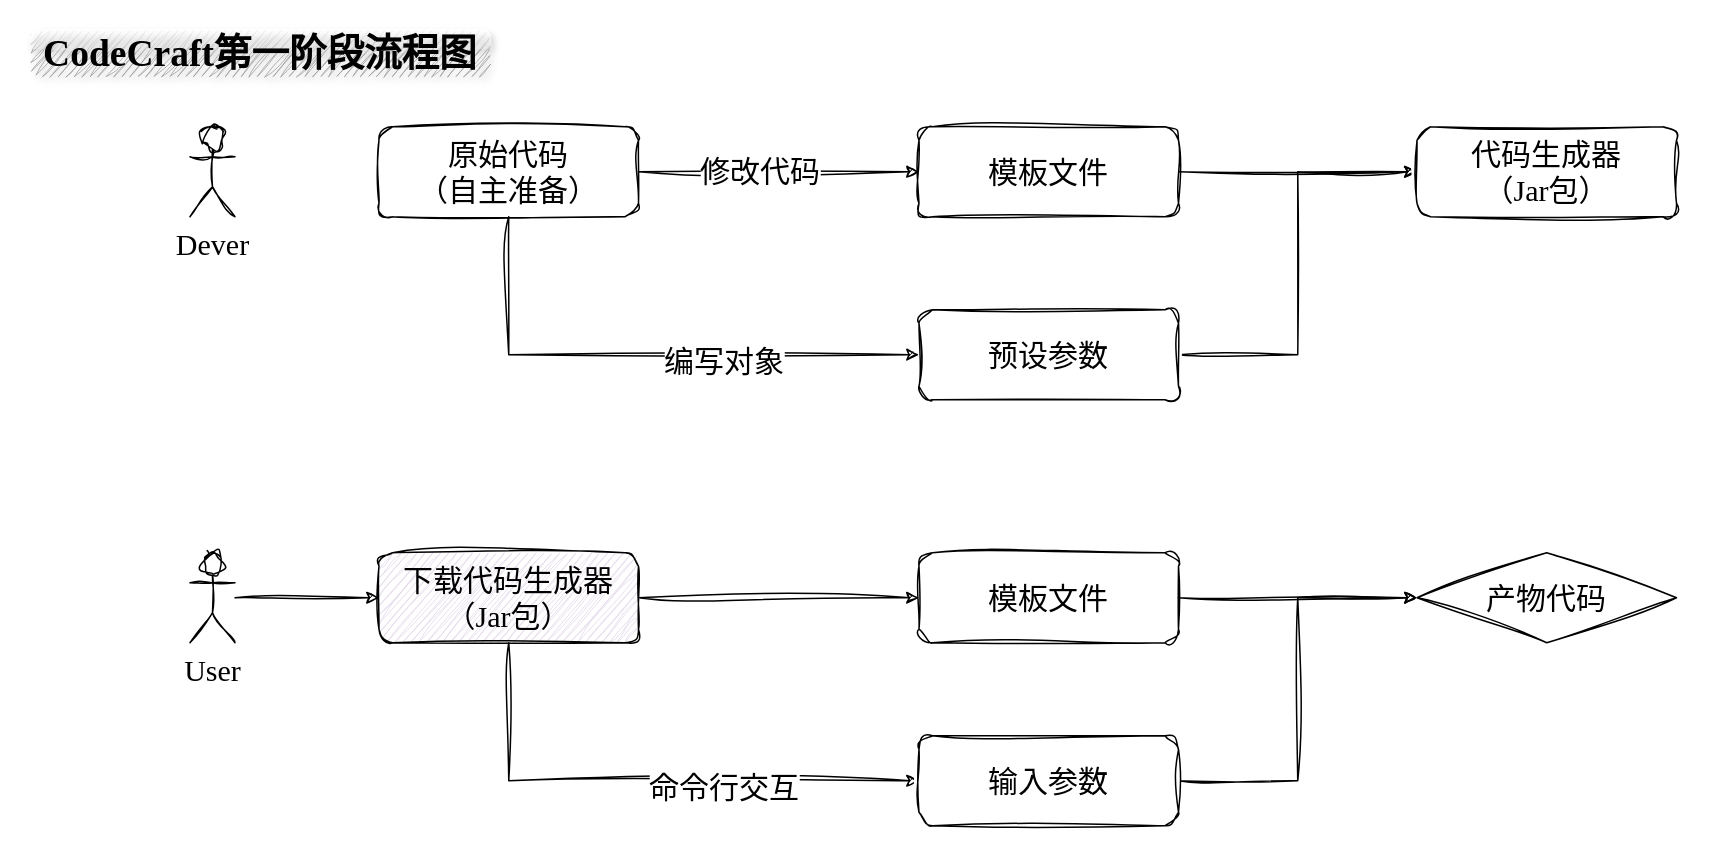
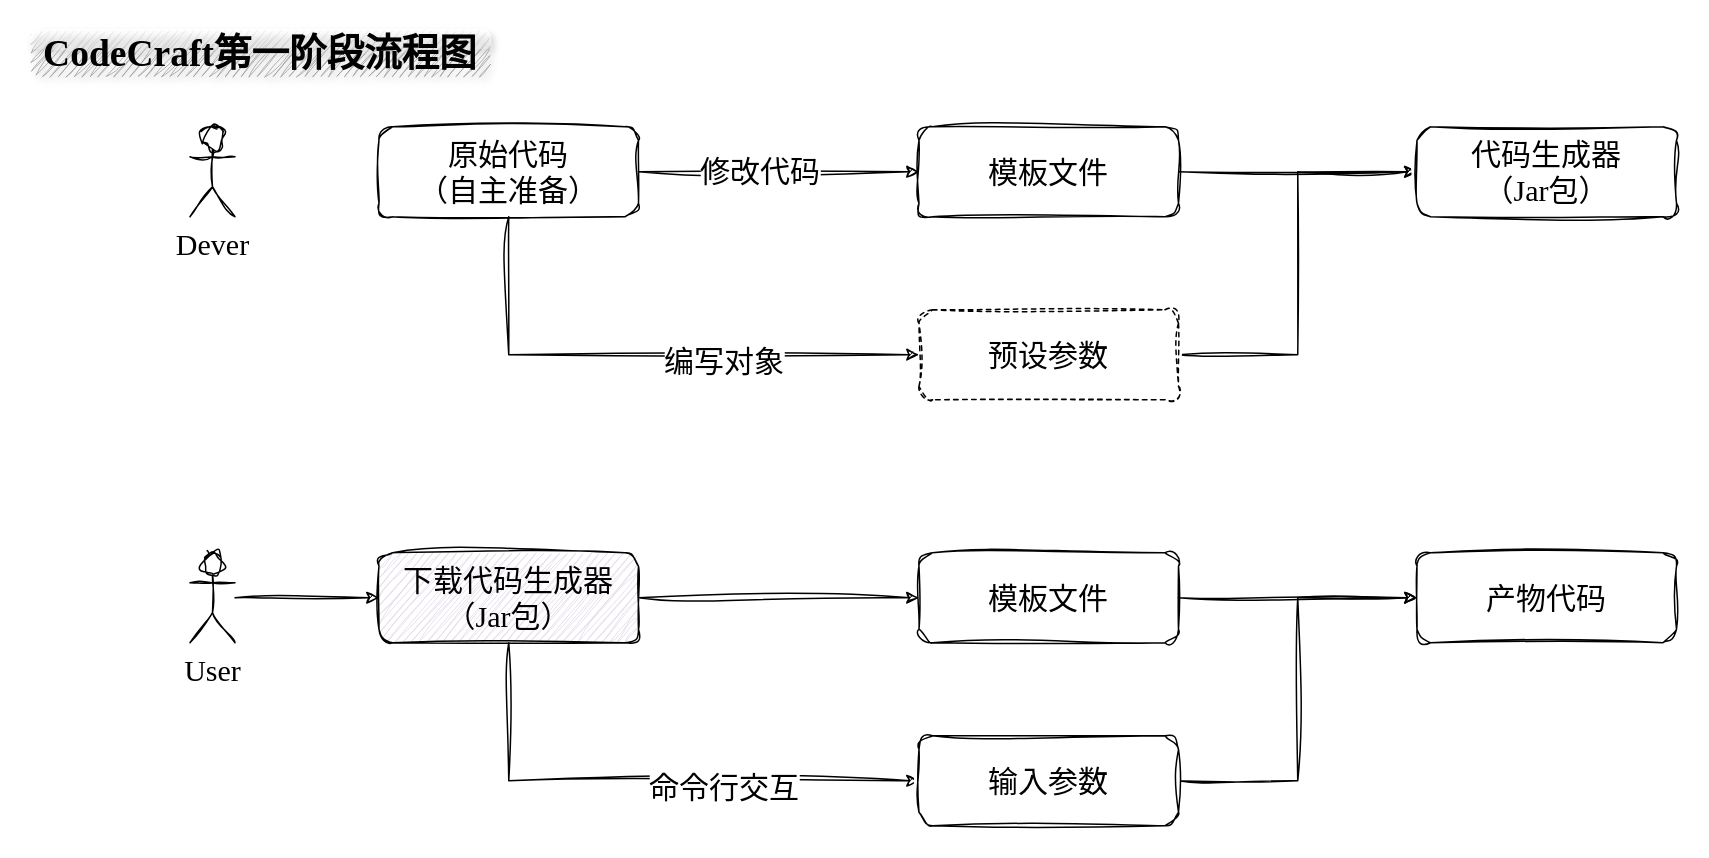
node "预设参数": style solid -> dashed
node "产物代码": shape diamond -> rounded rectangle
